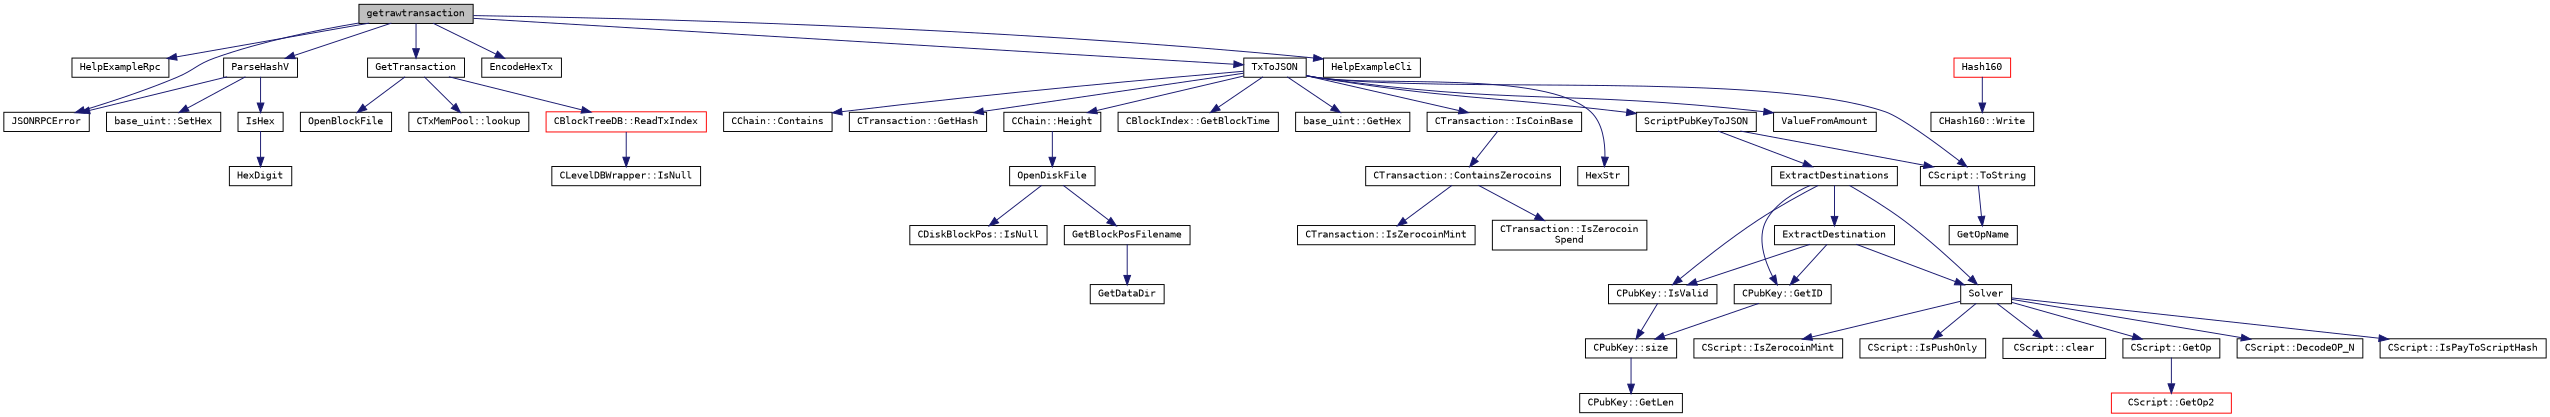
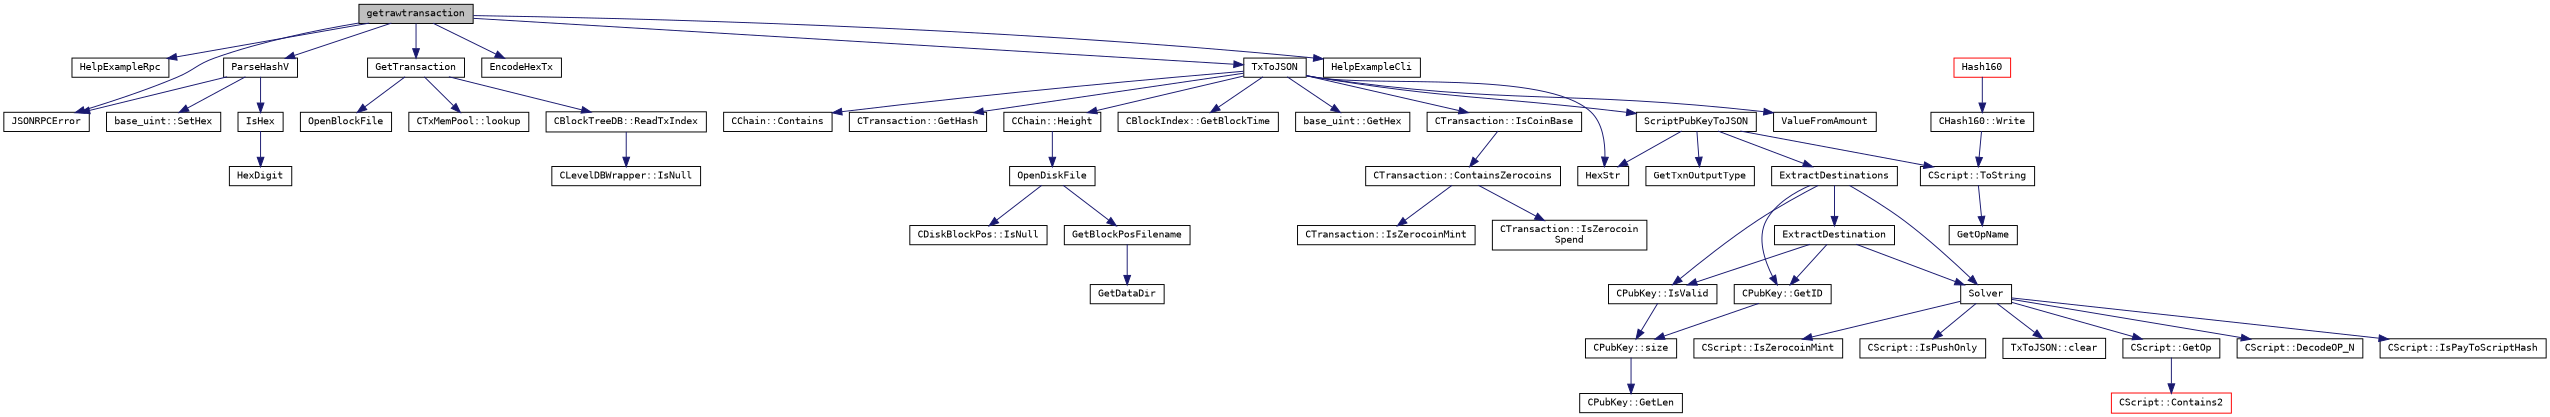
edge "TxToJSON" -> "CScript::ToString": now "CHash160::Write" -> "CScript::ToString"
node "CBlockTreeDB::ReadTxIndex": color red -> black
edge "ScriptPubKeyToJSON" -> "HexStr": added
node "GetTxnOutputType": added
node "CScript::clear": label "CScript::clear" -> "TxToJSON::clear"
node "CScript::GetOp2": label "CScript::GetOp2" -> "CScript::Contains2"
